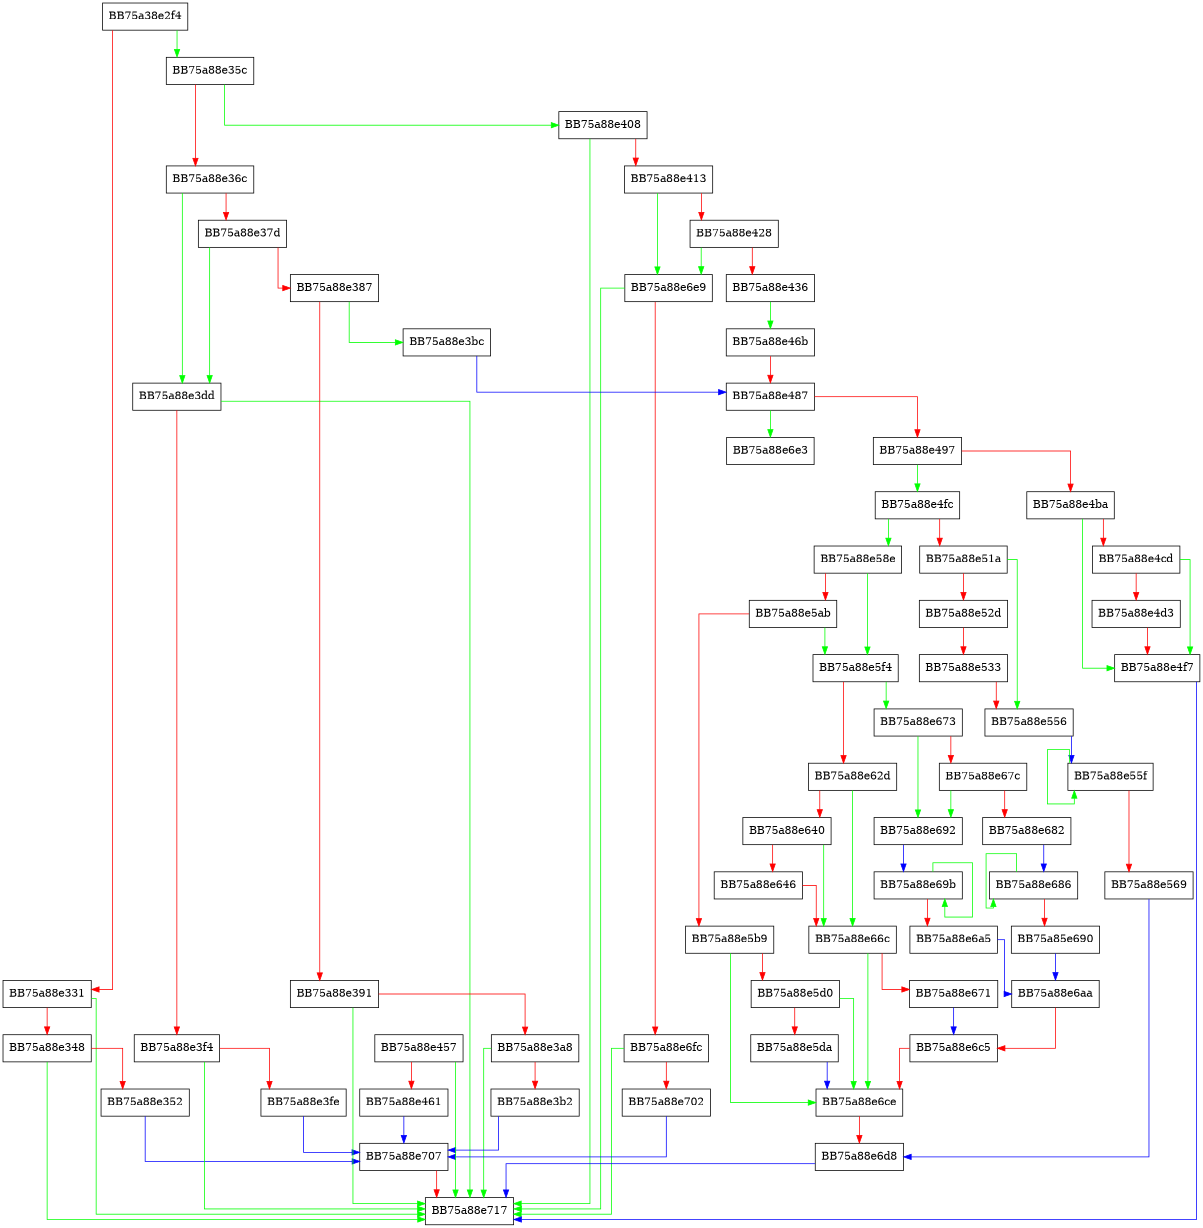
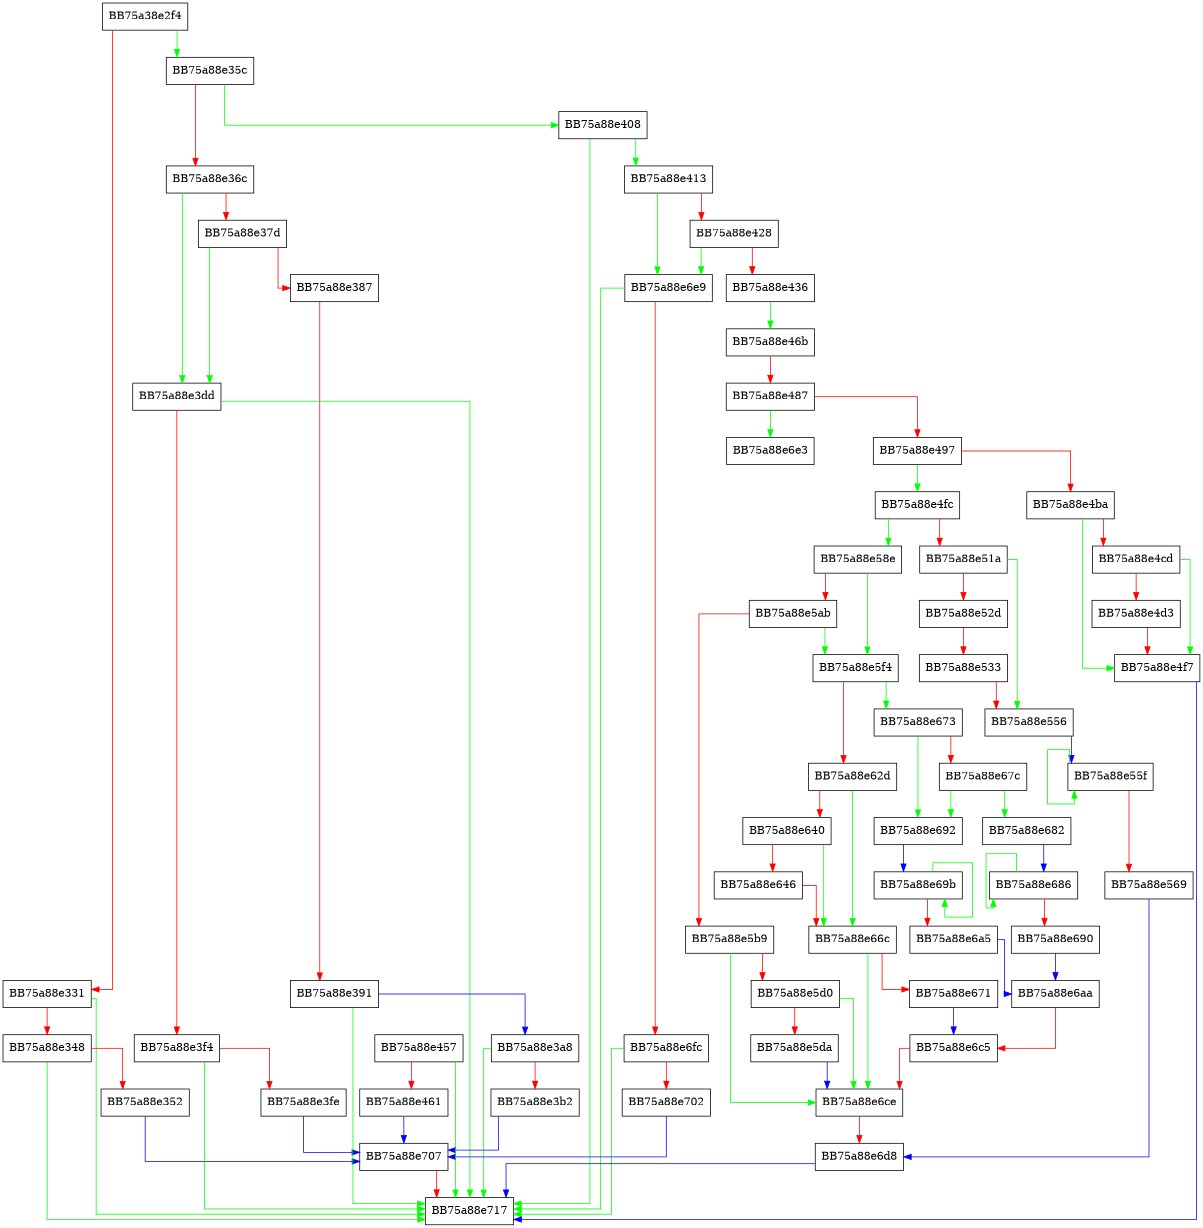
edge "BB75a88e408" -> "BB75a88e413": color red -> green
node "BB75a88e3bc": removed
edge "BB75a88e67c" -> "BB75a88e682": color red -> green
node "BB75a85e690": label "BB75a85e690" -> "BB75a88e690"
edge "BB75a88e391" -> "BB75a88e3a8": color red -> blue
